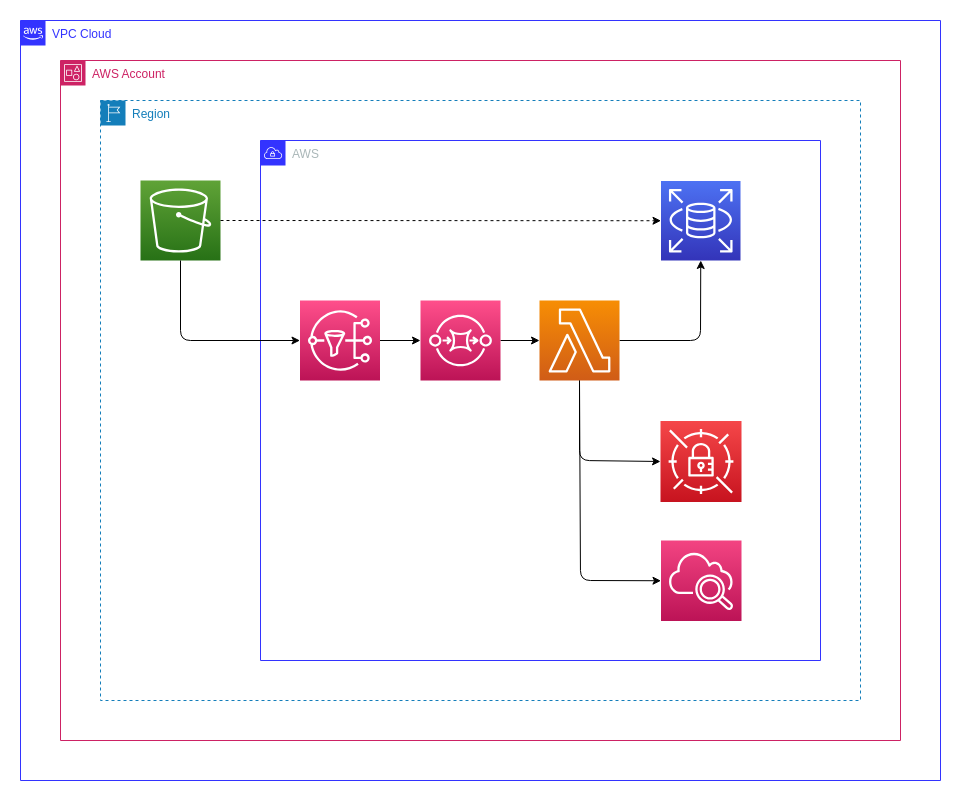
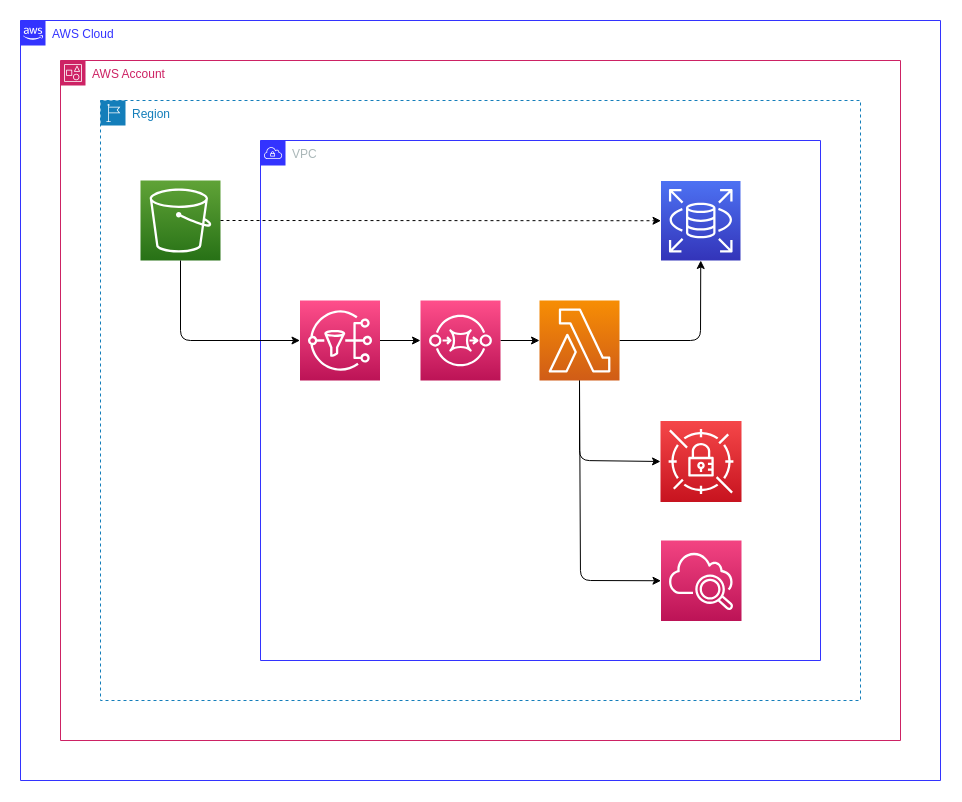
node "VPC Cloud": label "VPC Cloud" -> "AWS Cloud"
node "AWS": label "AWS" -> "VPC"
